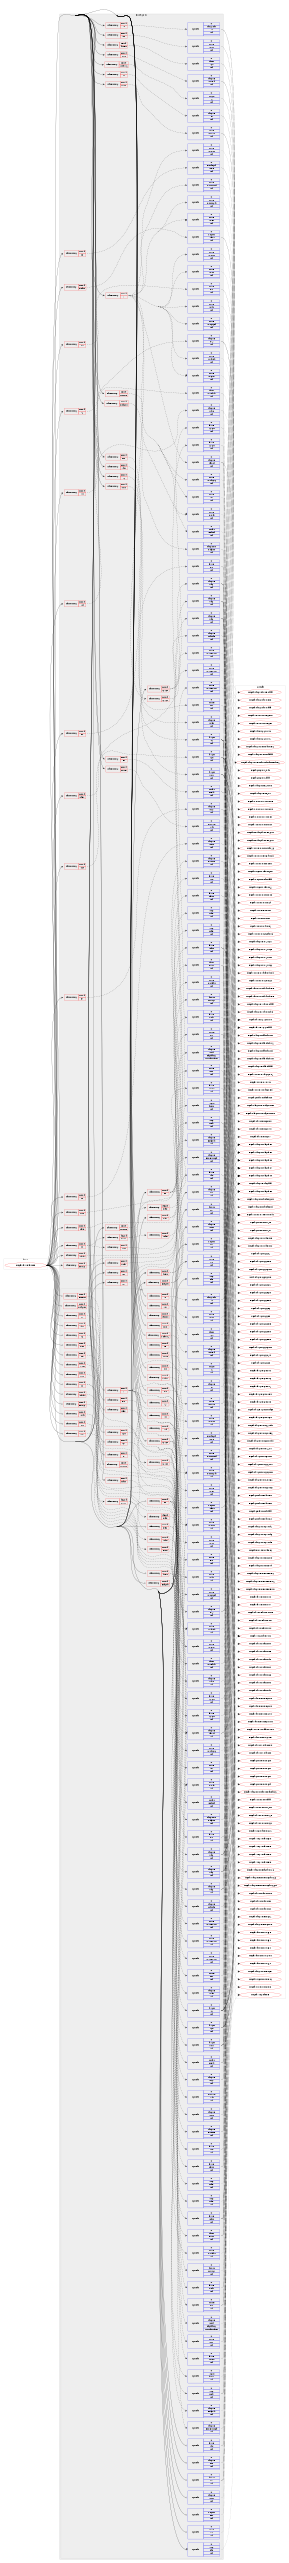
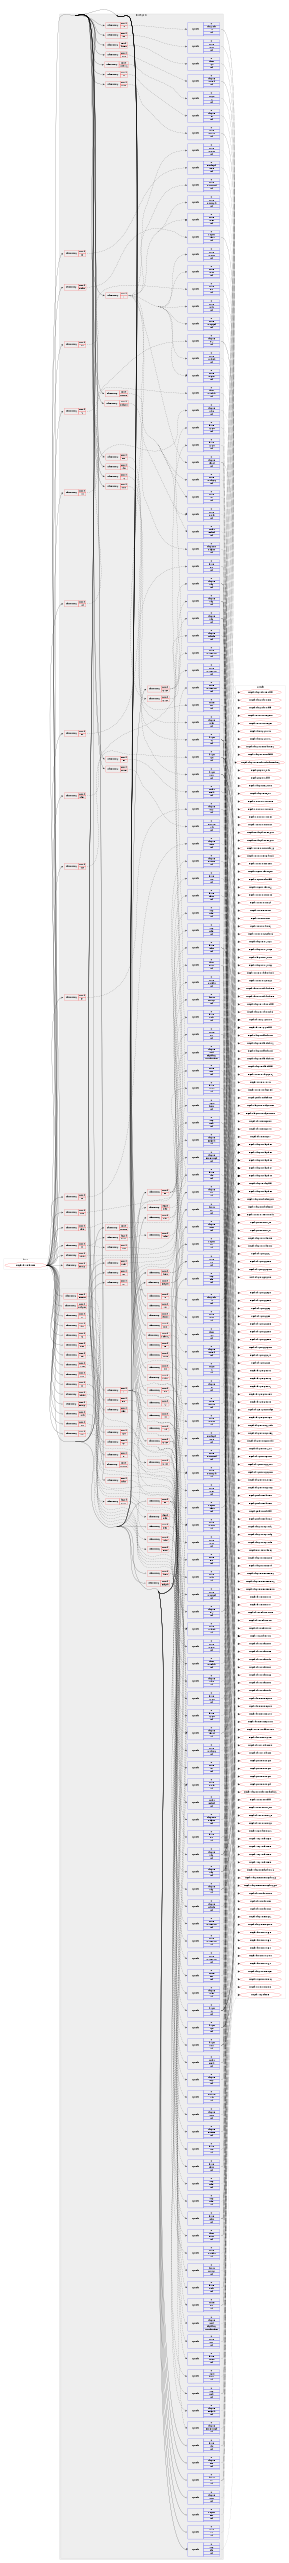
node "portage://media-libs/libv4l-1.10.1": label "portage://media-libs/libv4l-1.10.1" -> "portage://media-libs/drm4l-1.10.1"
node "portage://dev-lang/lua-5.1.5-r4": removed
